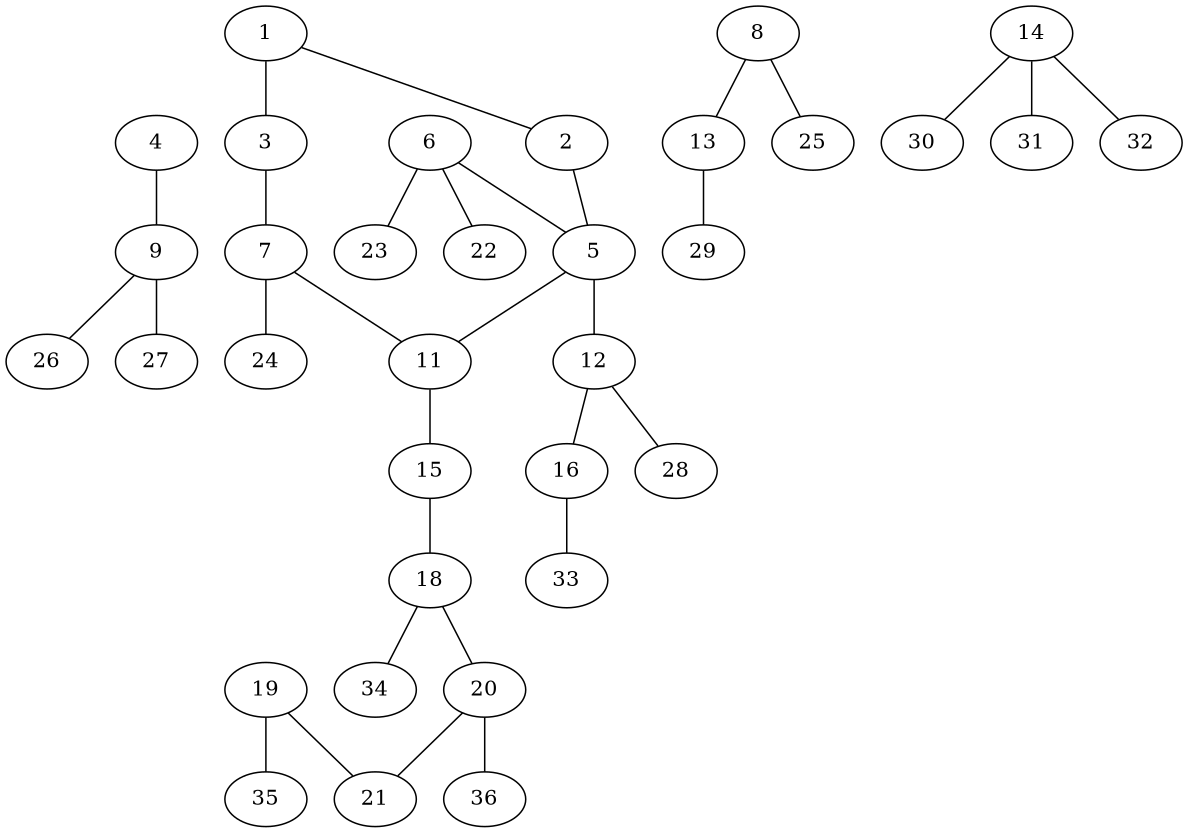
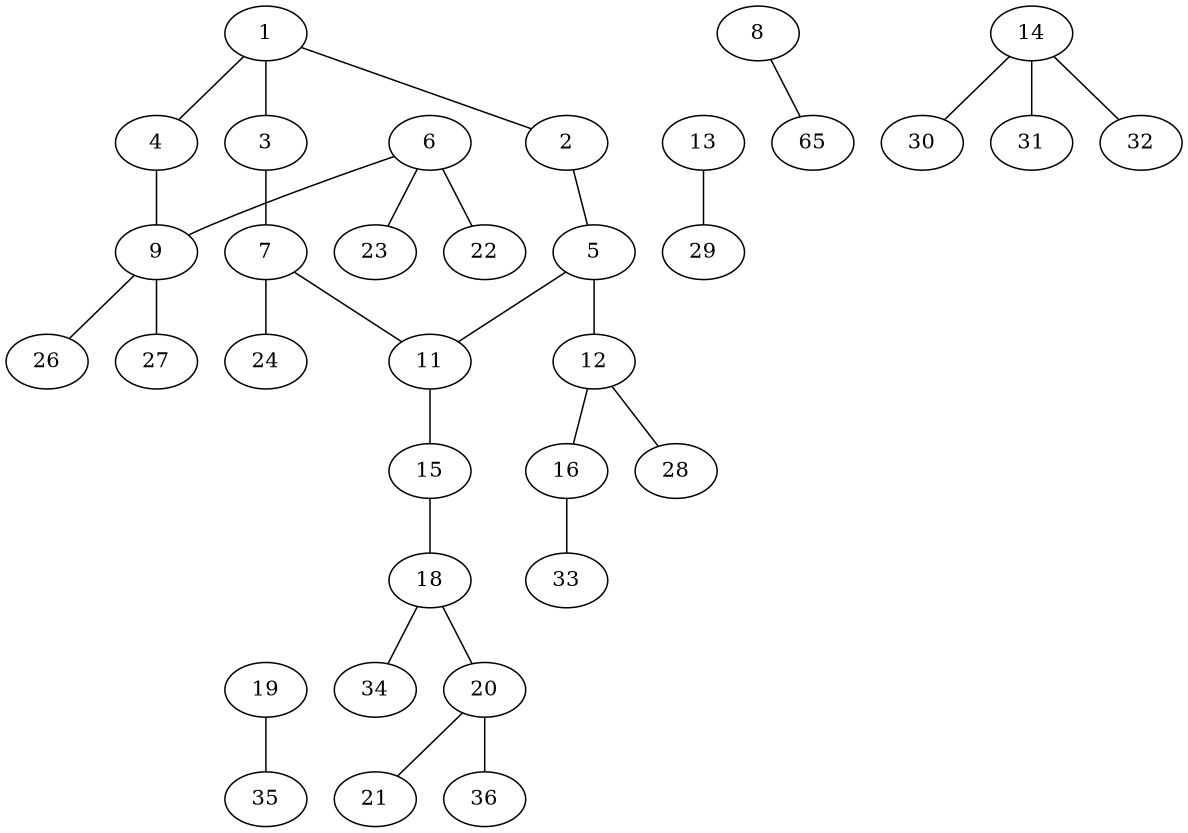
edge "1" -- "4": added
edge "8" -- "13": removed
node "25": label "25" -> "65"
edge "6" -- "5": now "6" -- "9"
edge "19" -- "21": removed
